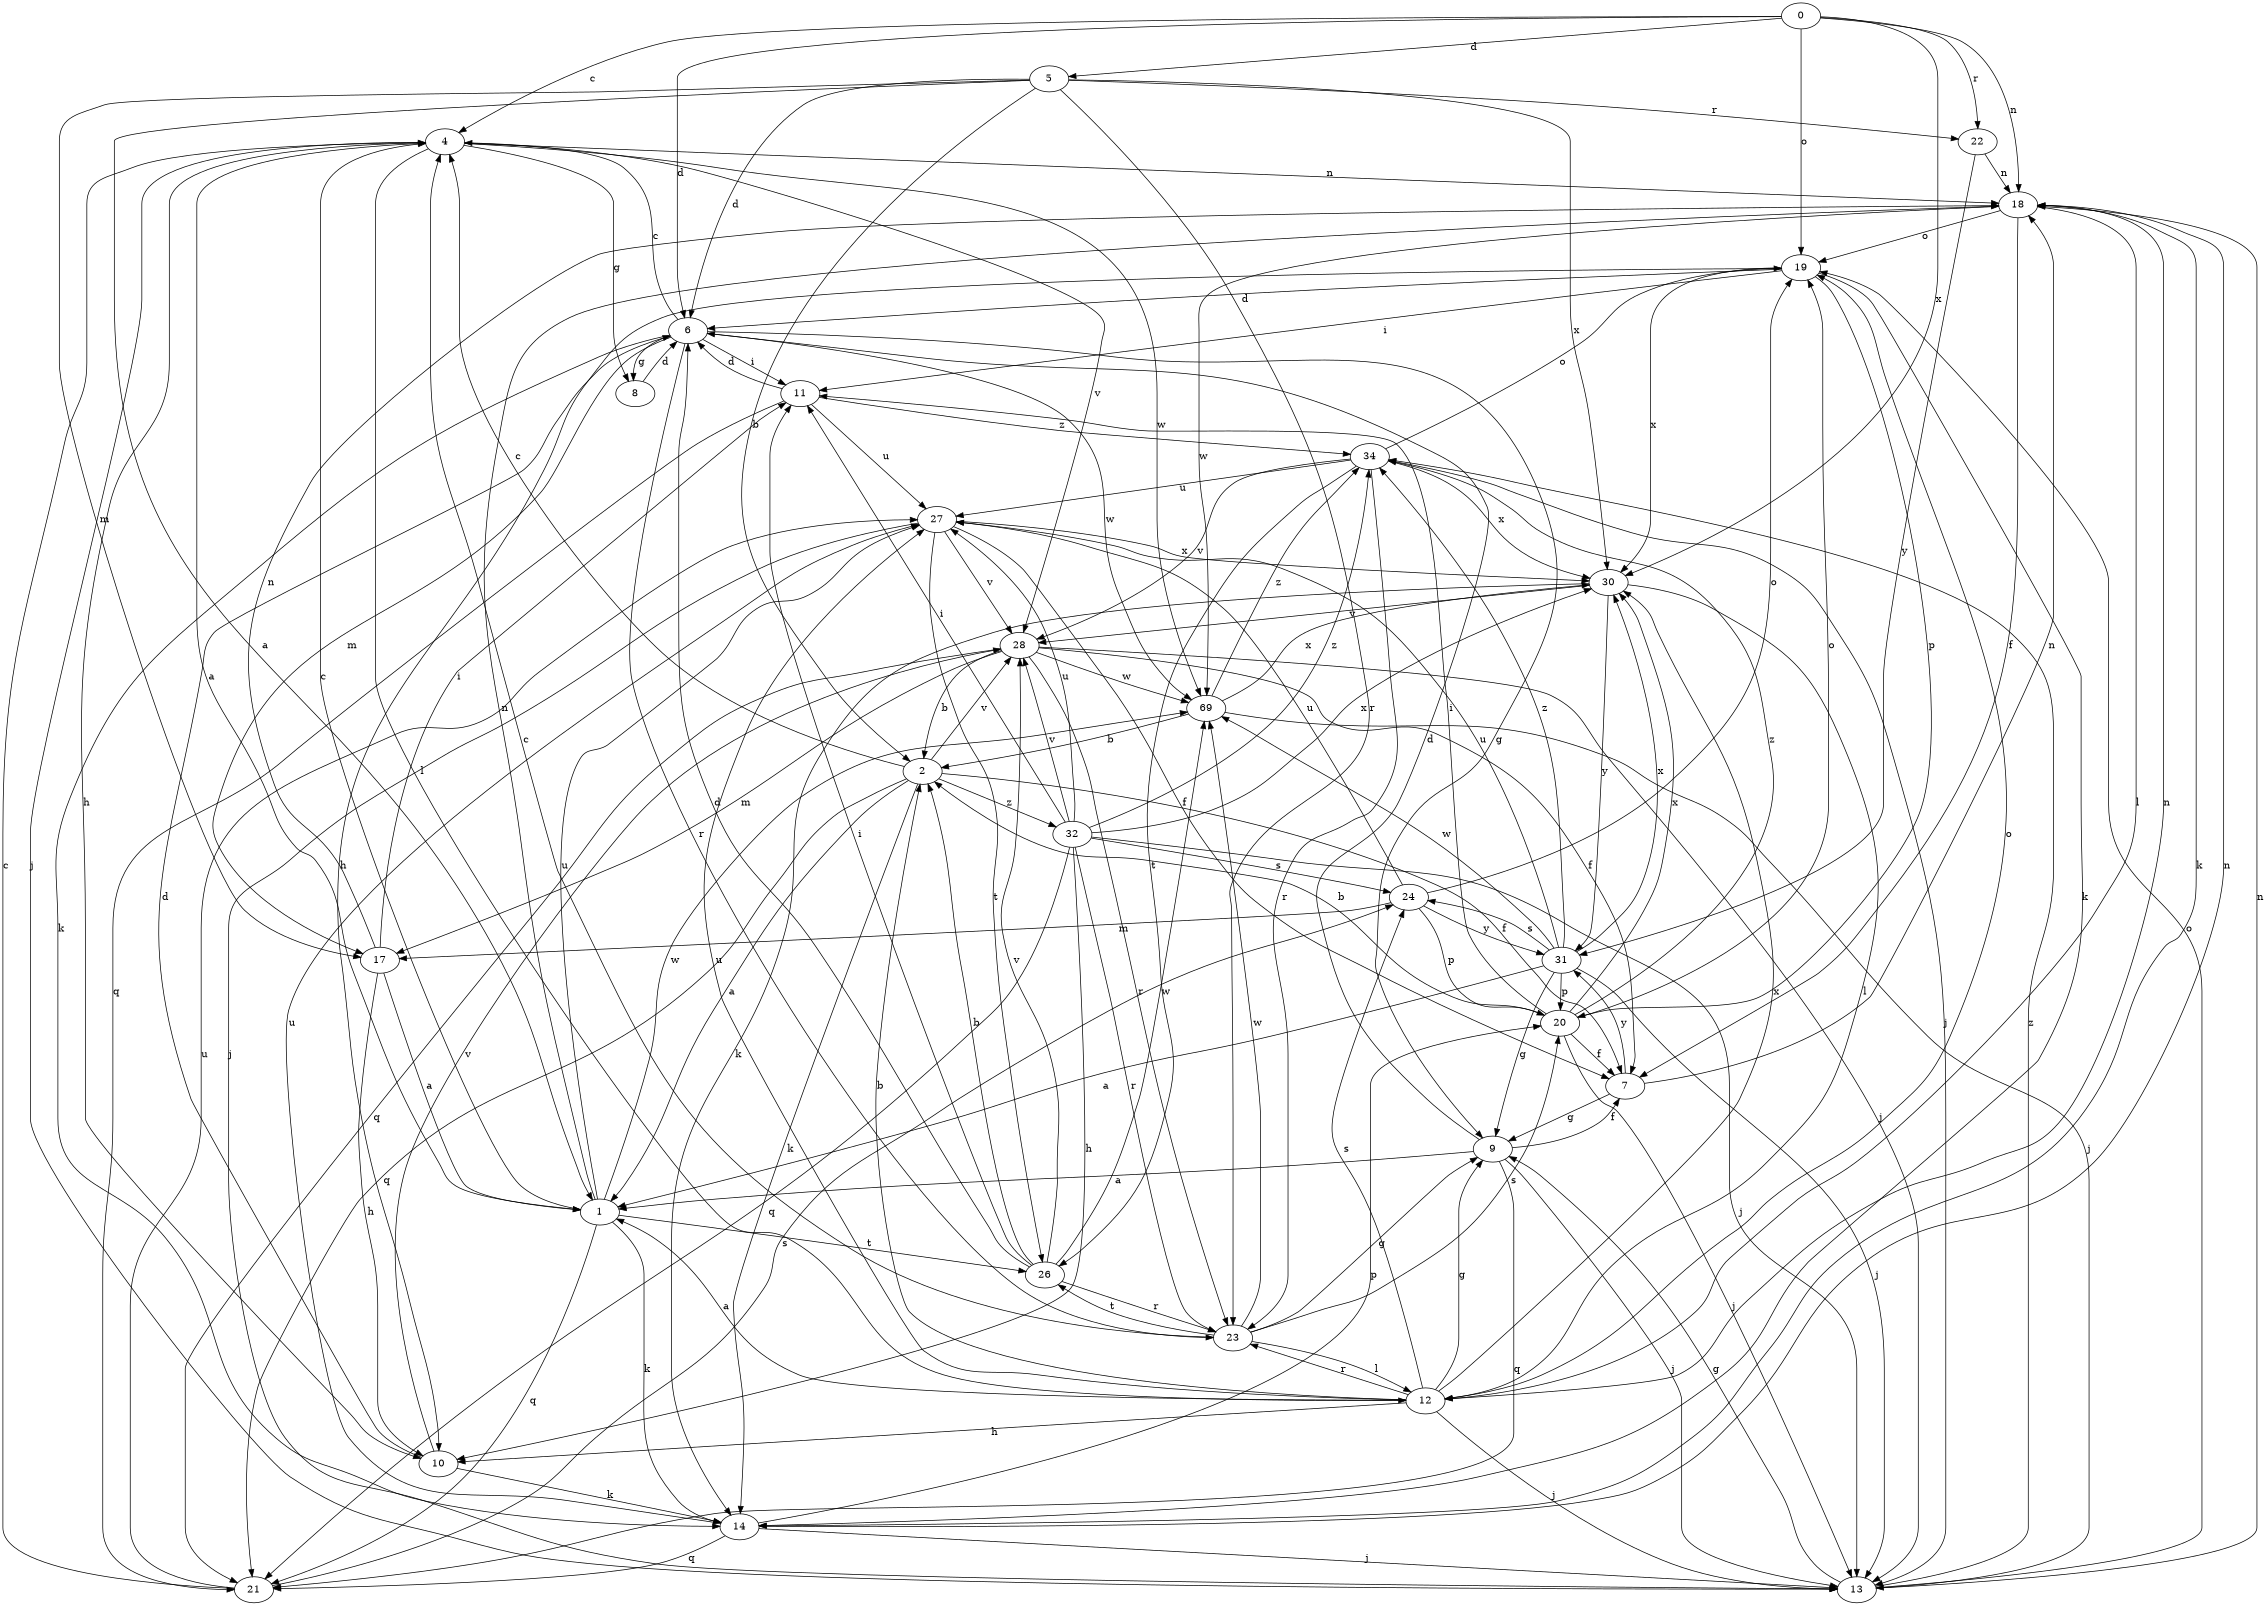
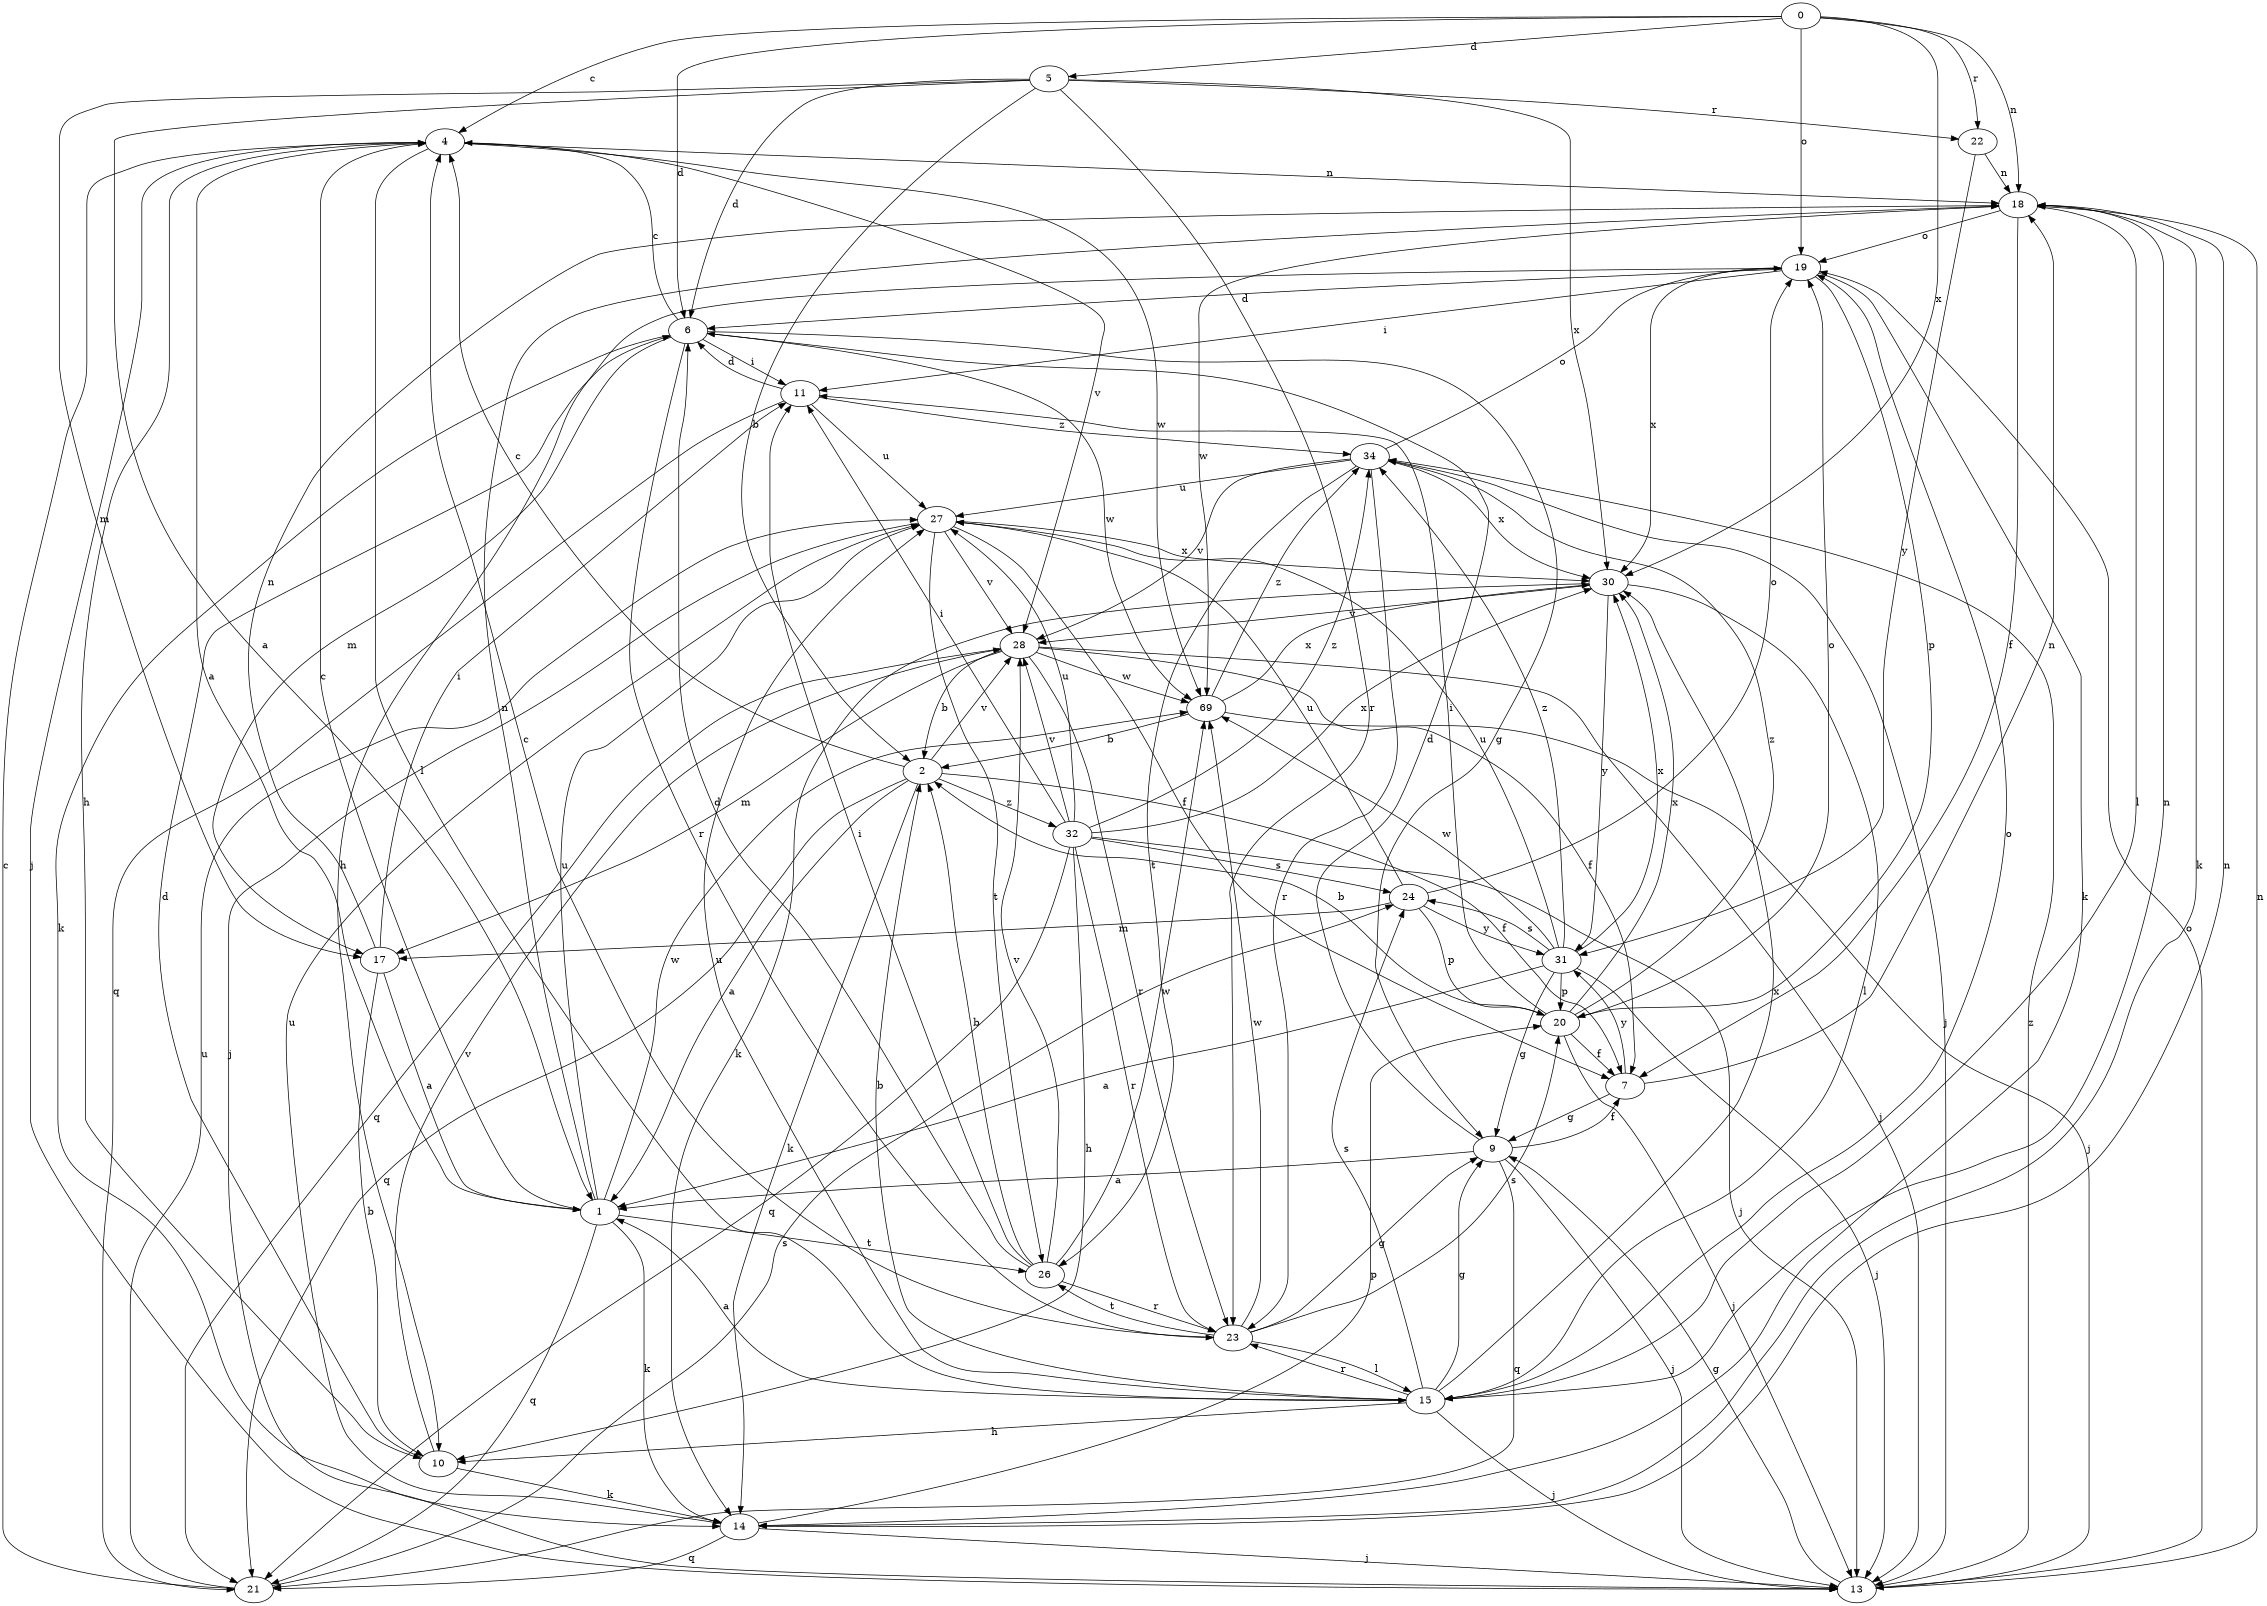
node "8": removed
edge "17" -> "10": label "h" -> "b"
node "12": label "12" -> "15"
